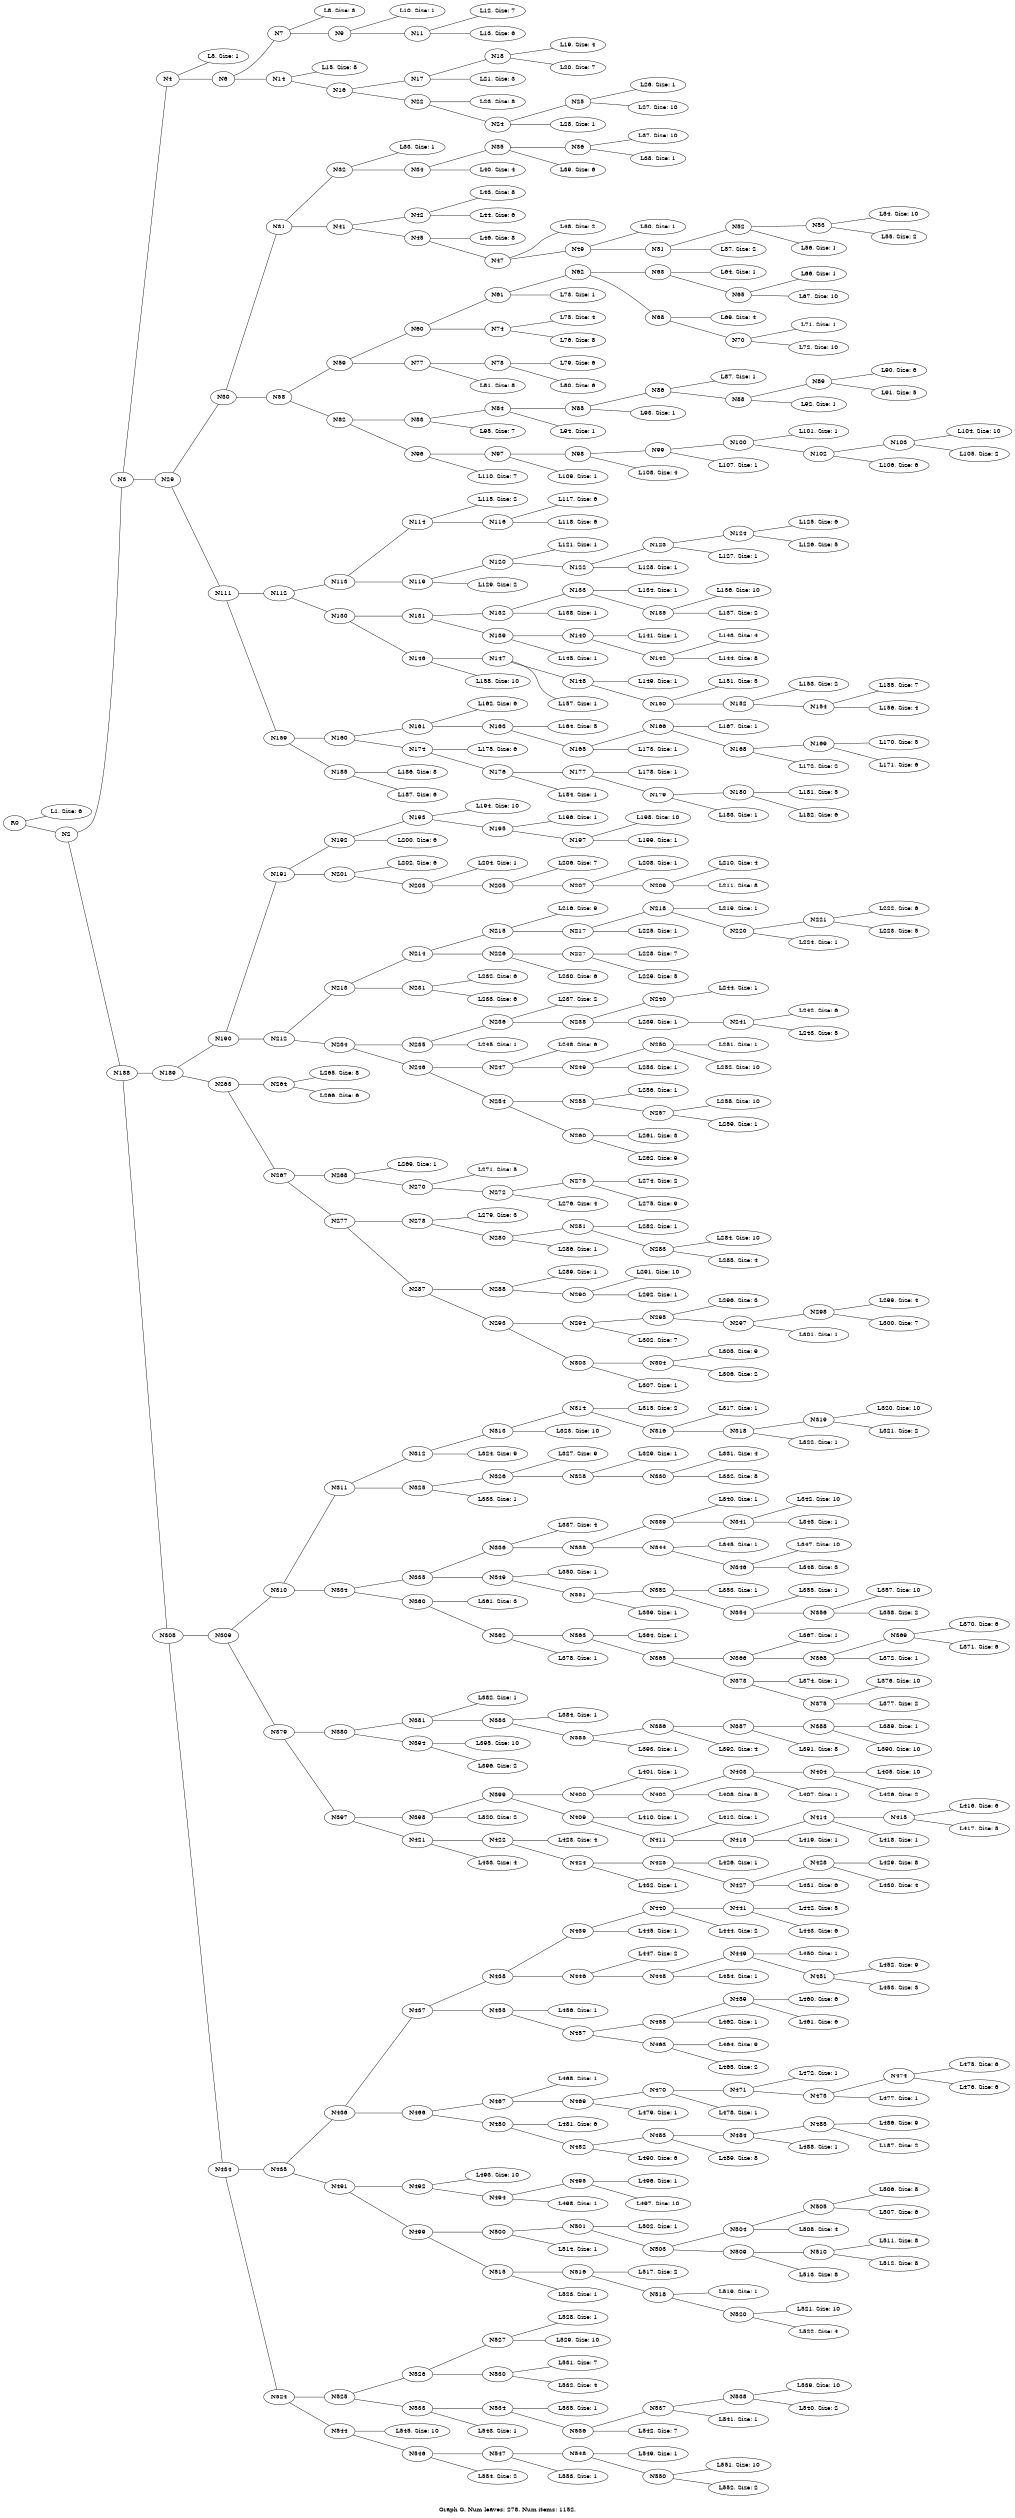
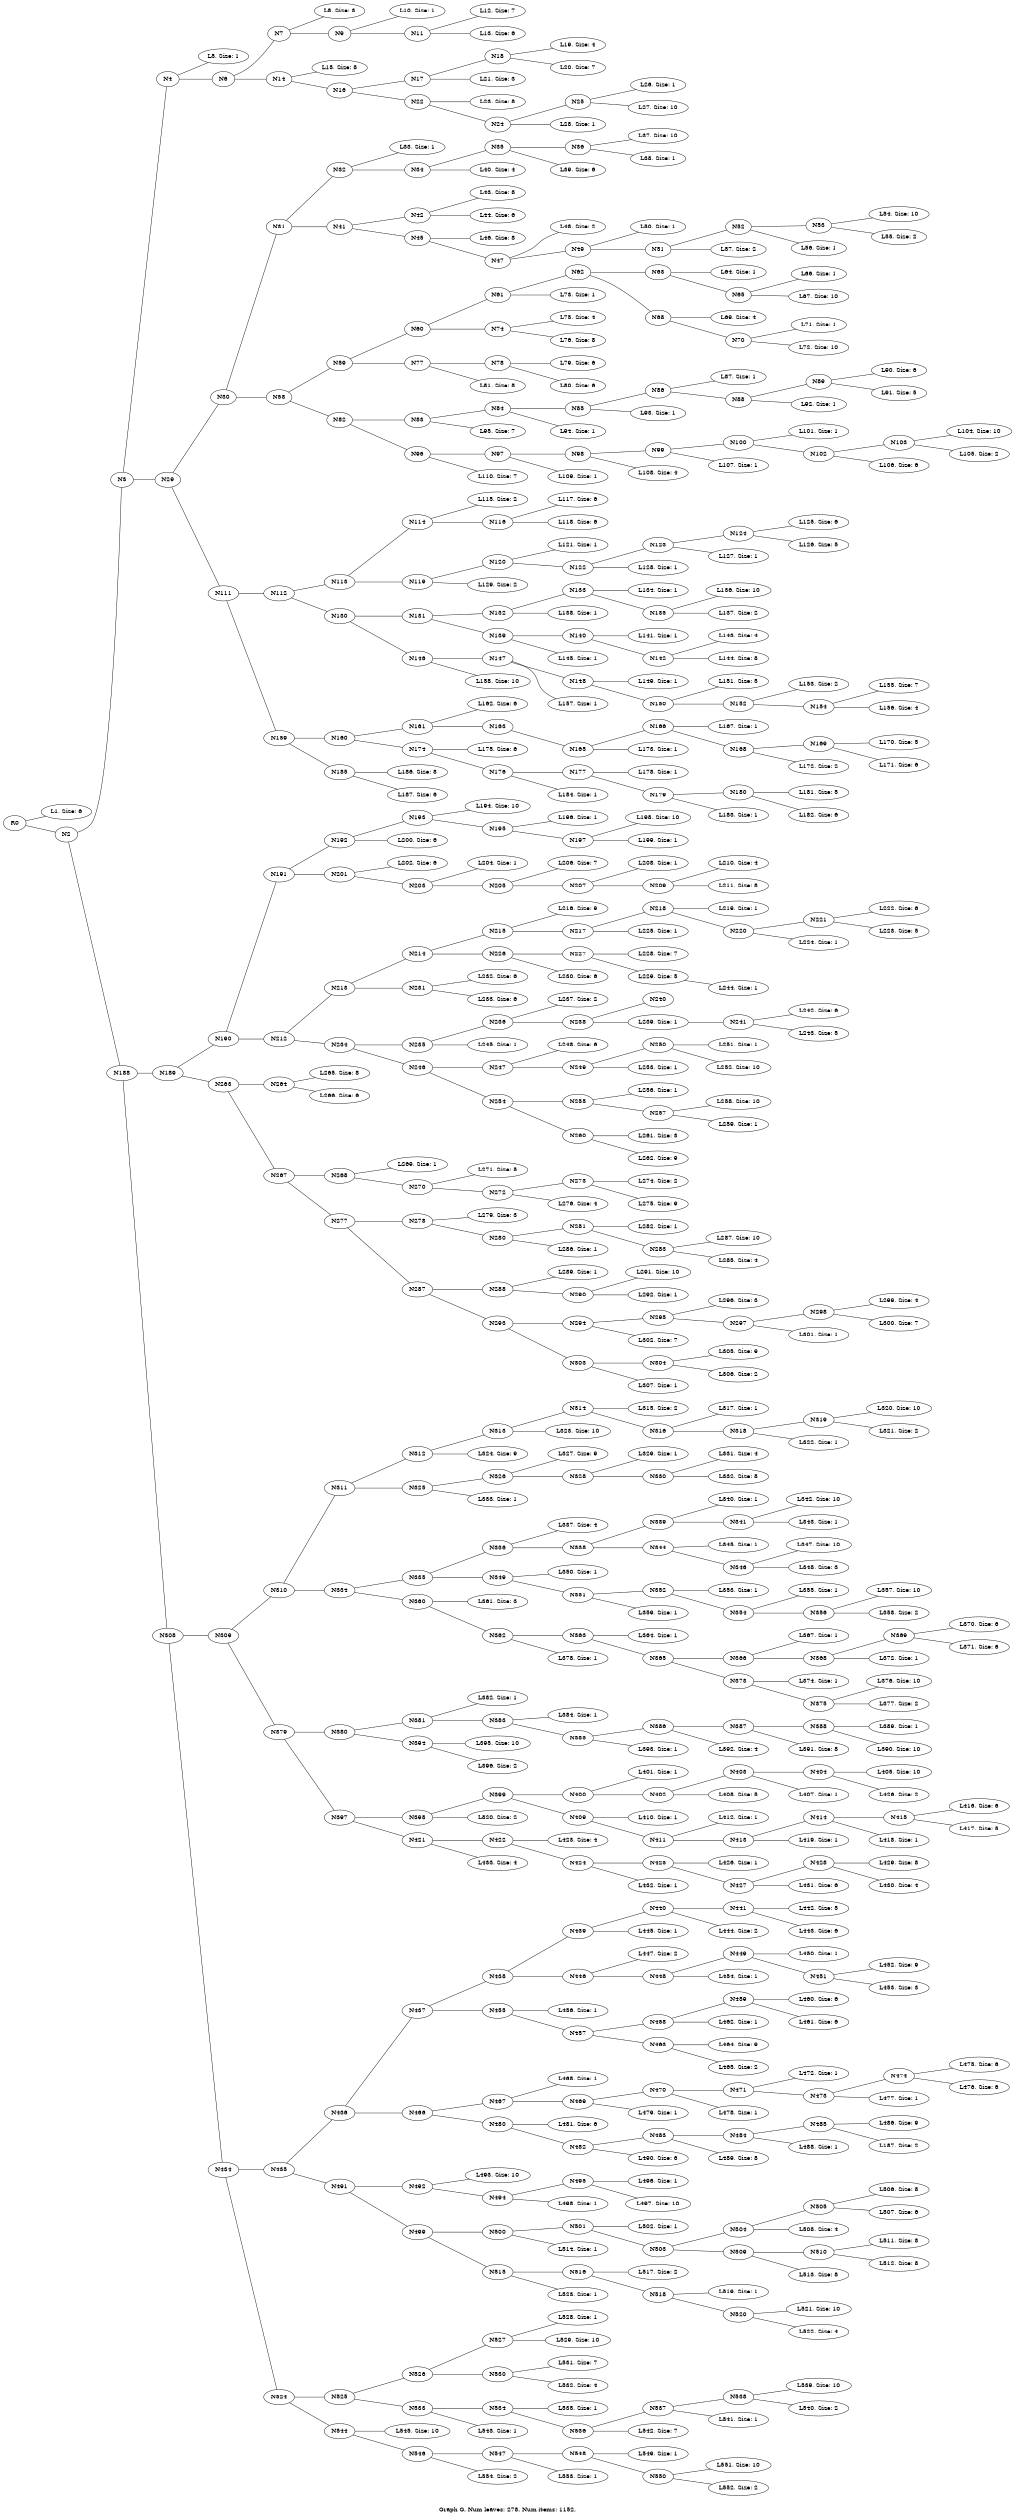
node "L164, Size: 5": removed
edge "L244, Size: 1" -- "N240": now "L244, Size: 1" -- "L229, Size: 5"
node "L284, Size: 10": label "L284, Size: 10" -> "L287, Size: 10"
